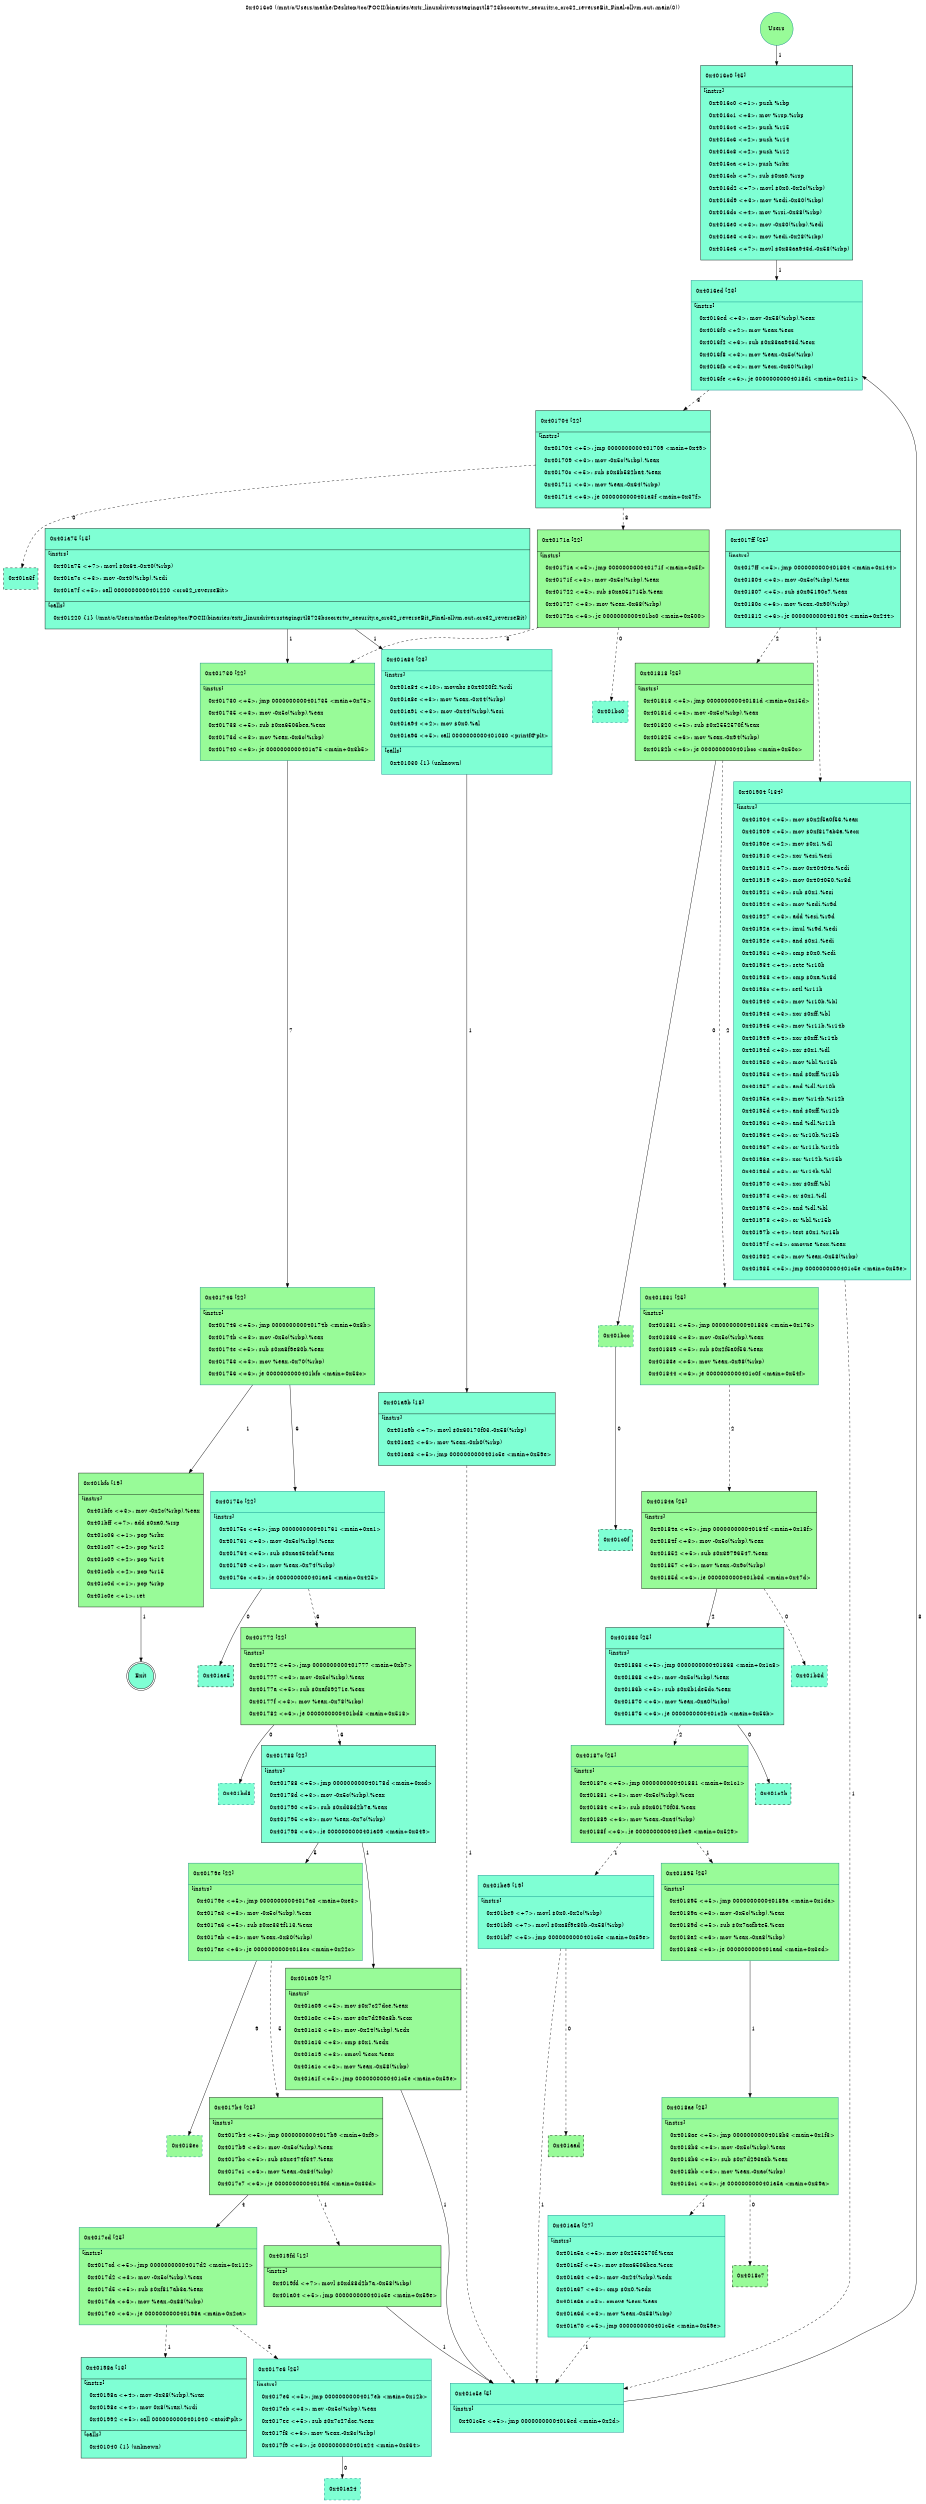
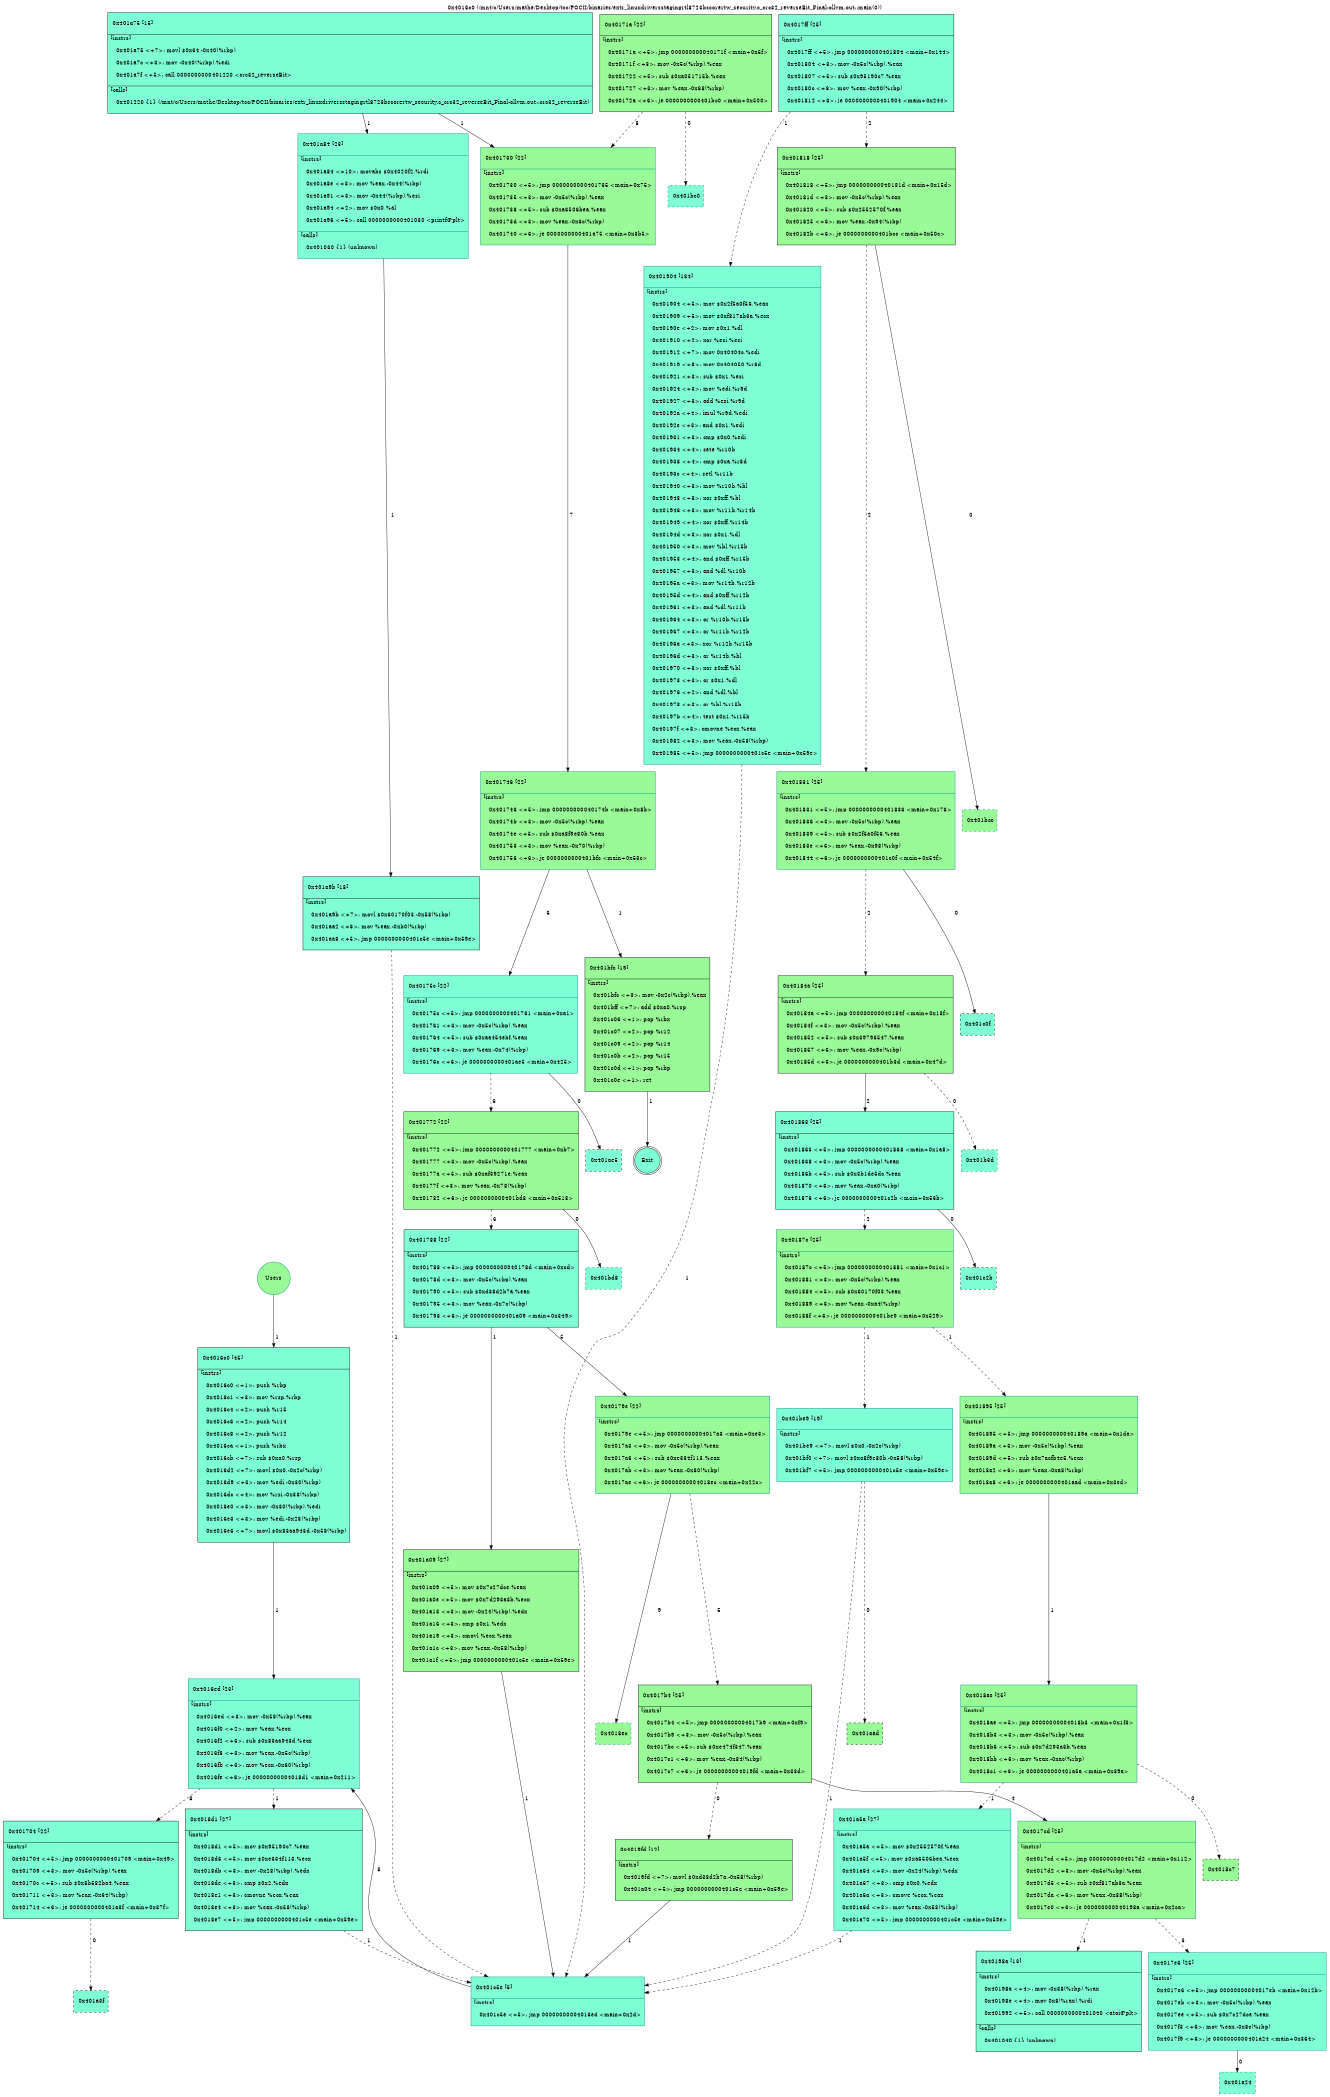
edge "0x401704 [22]" -> "0x40171a [22]": removed, label "8"
edge "0x401bcc" -> "0x401c0f": now "0x401831 [25]" -> "0x401c0f"
node "0x4018d1 [27]": added
edge "0x4017b4 [25]" -> "0x4019fd [12]": label " 1" -> " 0"
